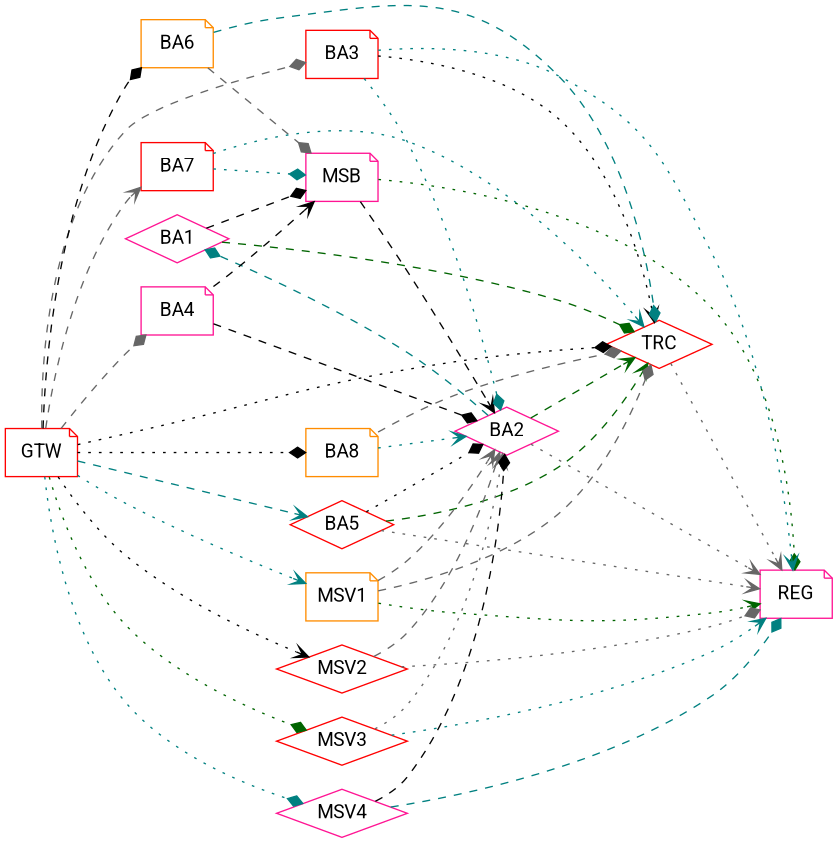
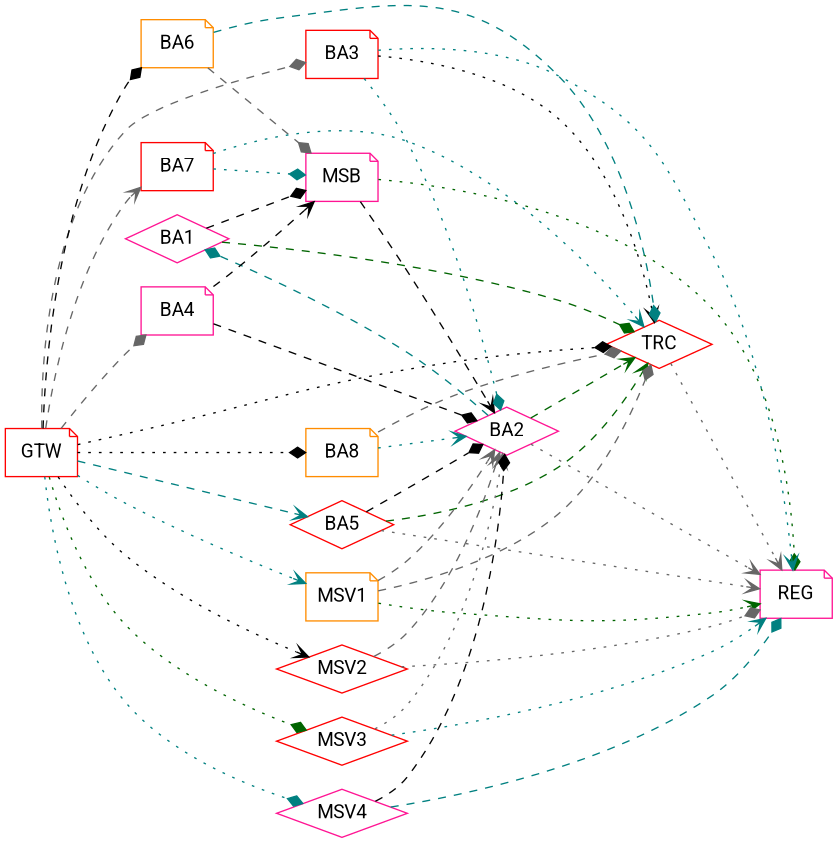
edge "BA5" -> "BA2": style dotted -> dashed
